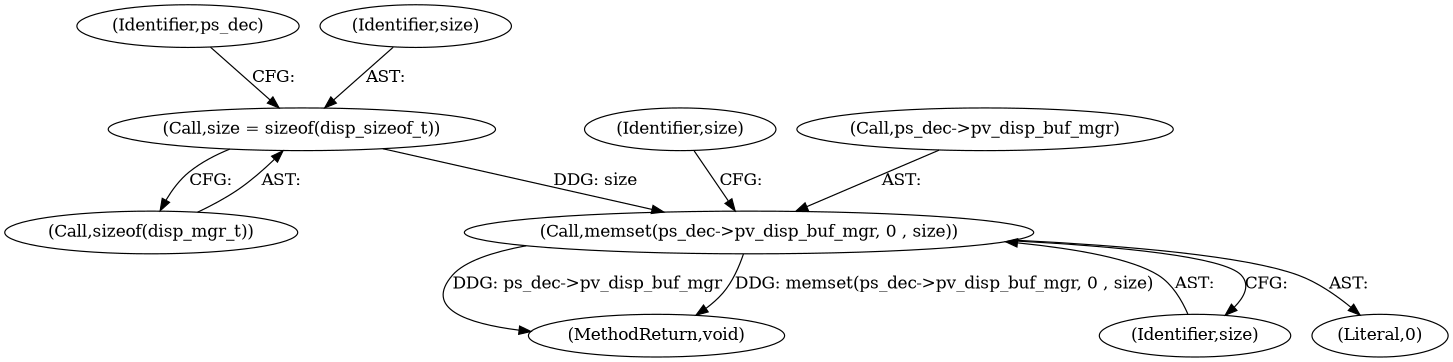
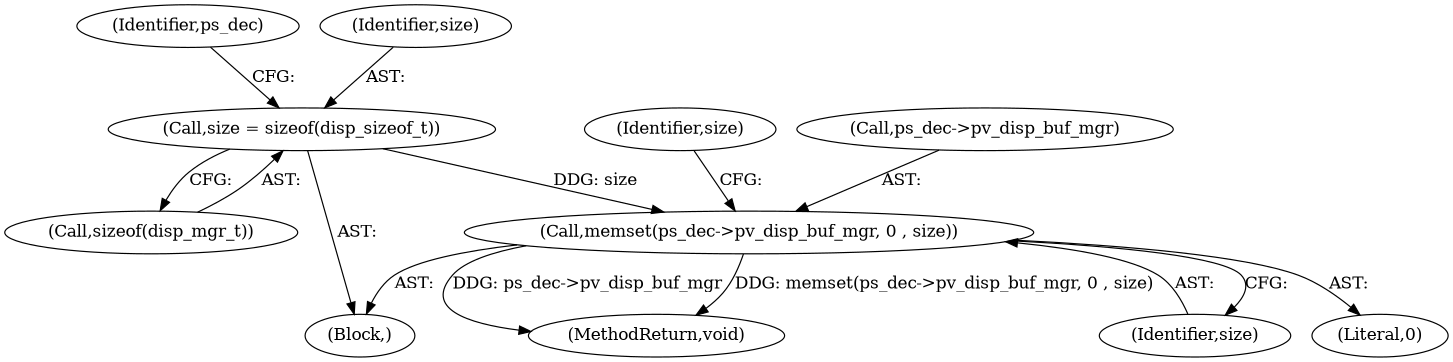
node "(Block,)": added
